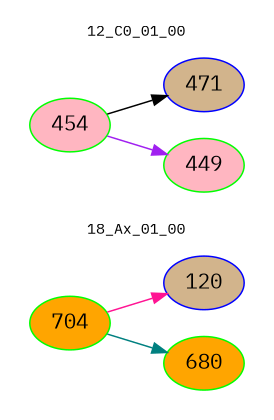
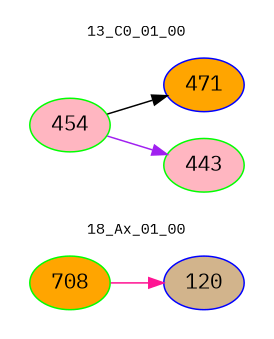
cluster "12_C0_01_00": label "12_C0_01_00" -> "13_C0_01_00"
node "471": fillcolor tan -> orange
node "449": label "449" -> "443"
node "704": label "704" -> "708"
node "680": removed
